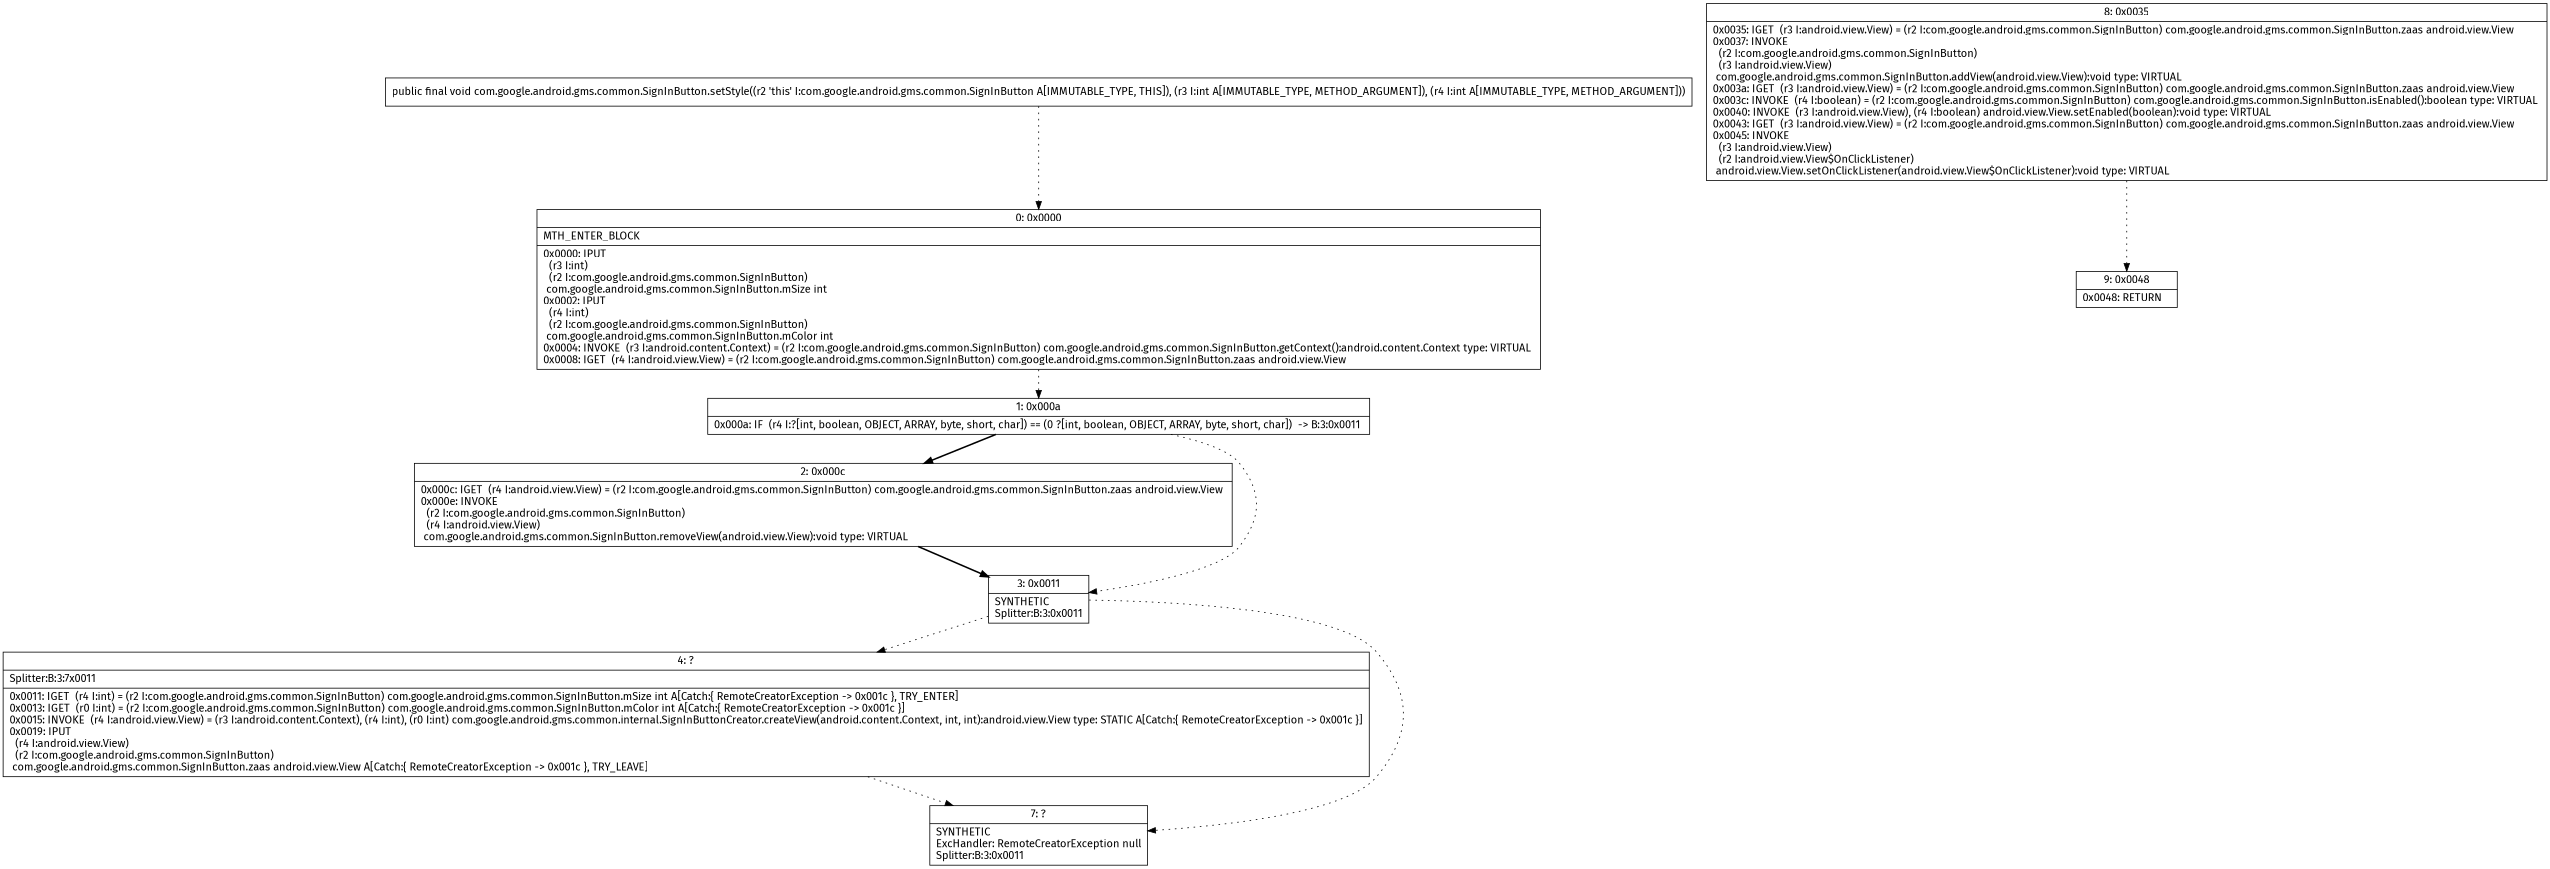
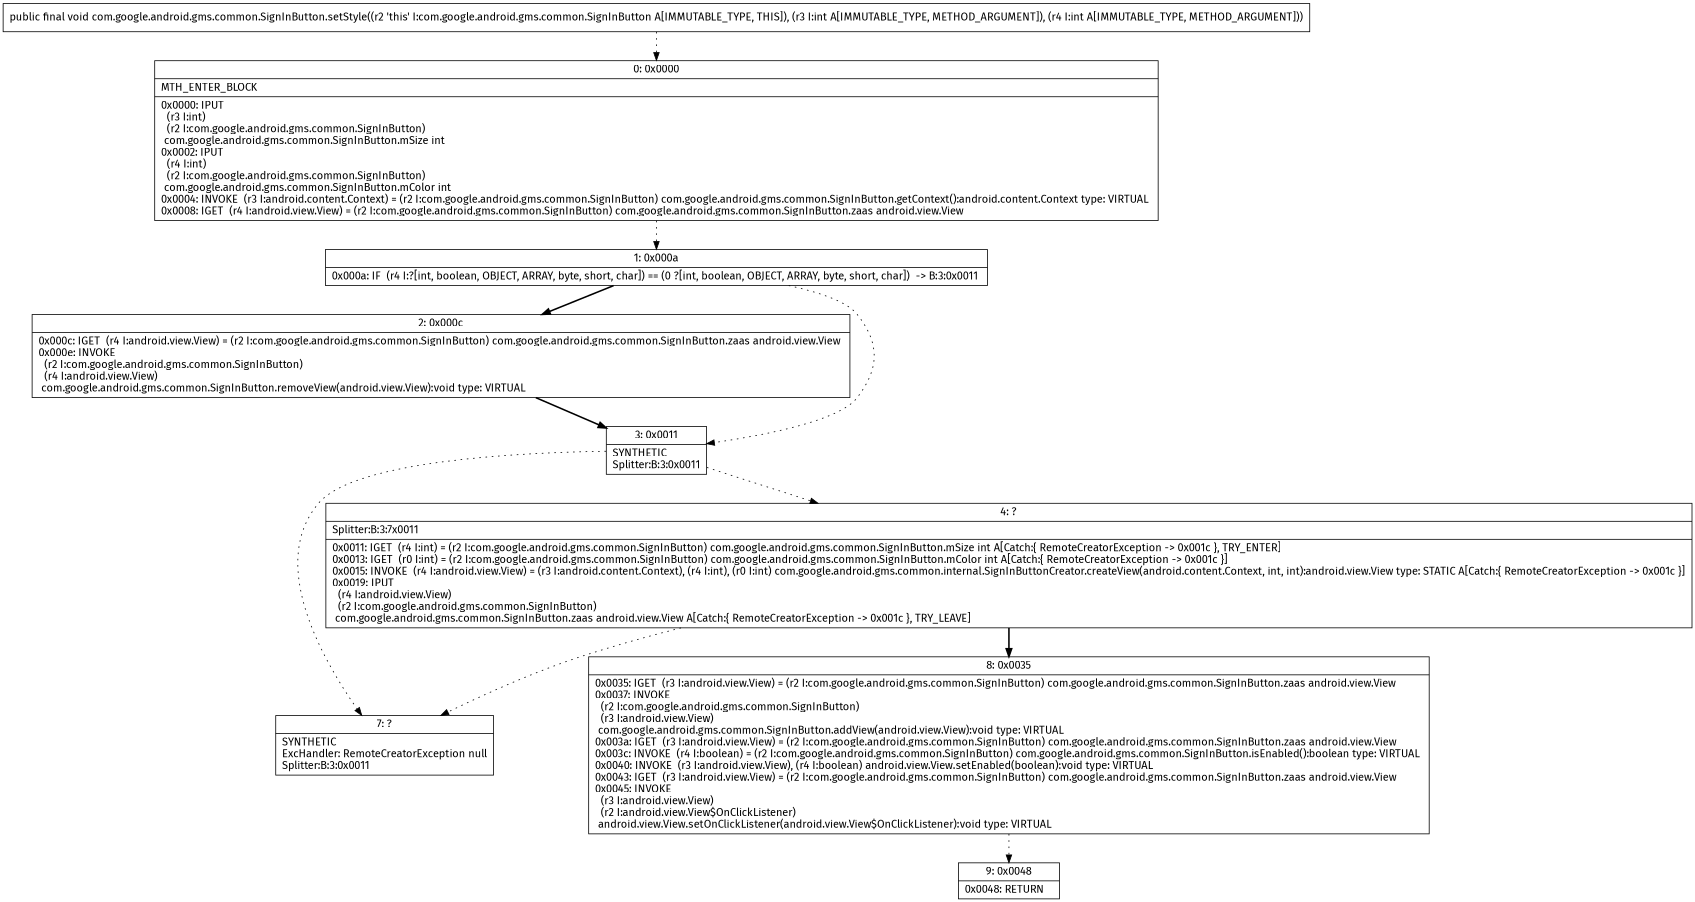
edge "4: ?" -> "8: 0x0035": added
